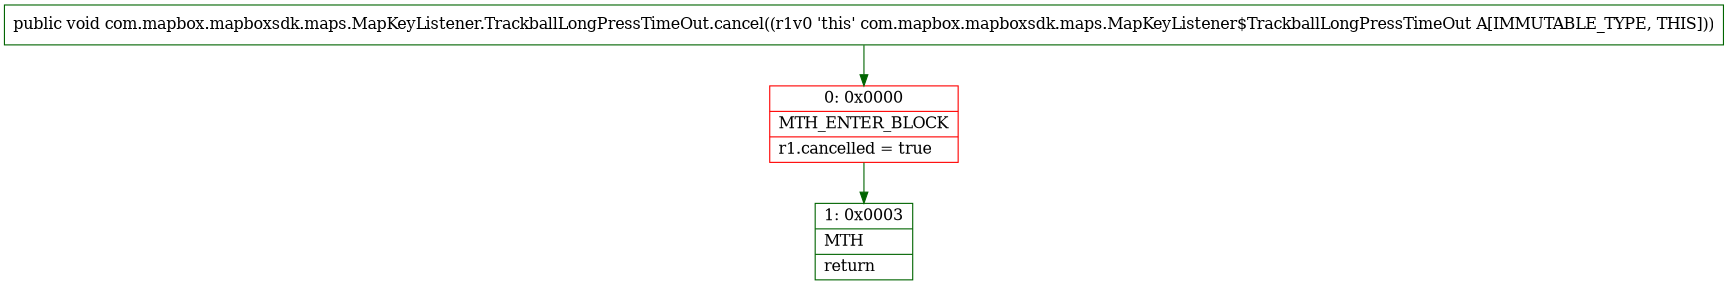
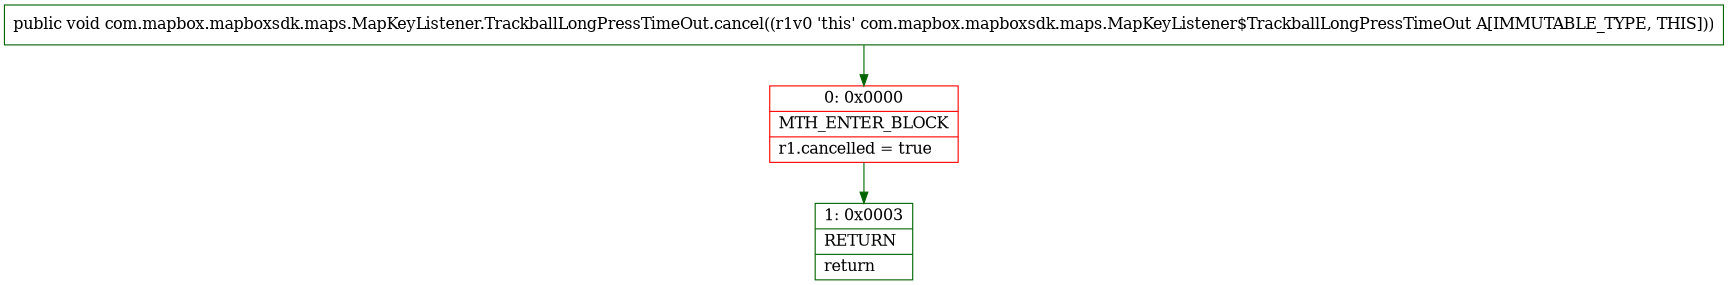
node "1: 0x0003": text "MTH" -> "RETURN"
